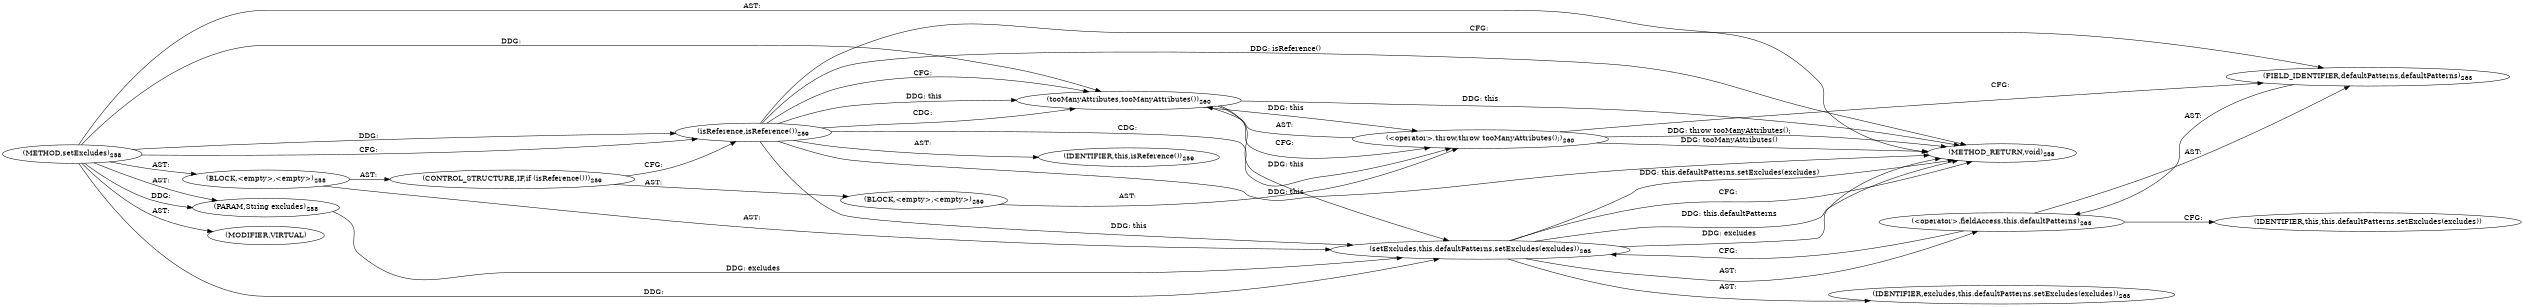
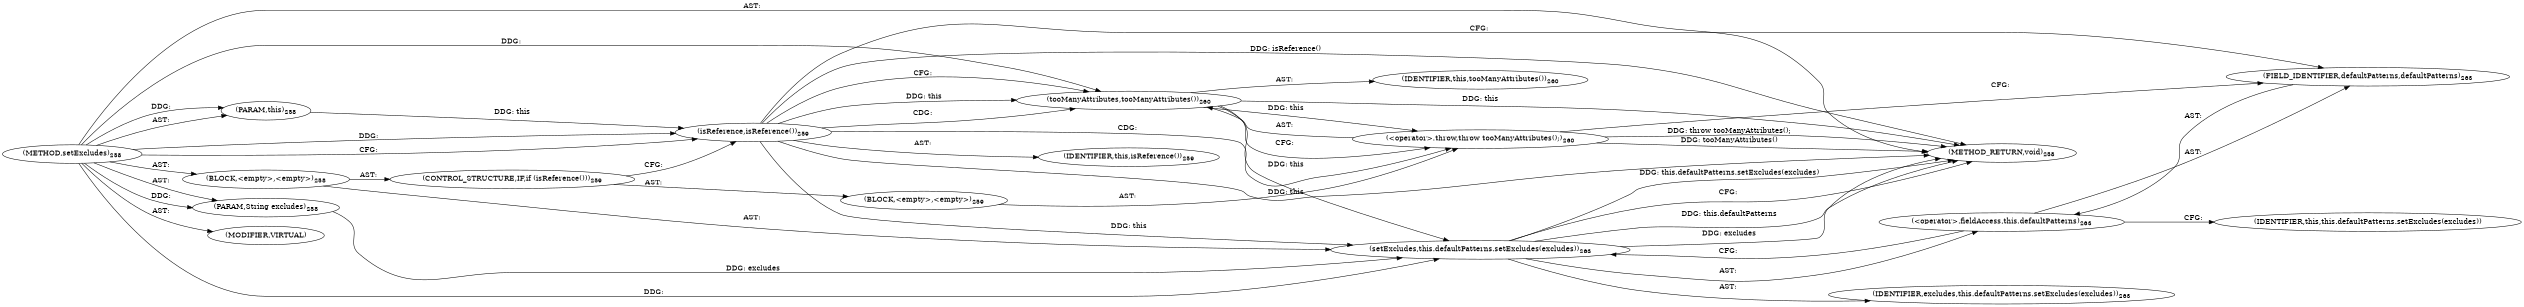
node "(IDENTIFIER,this,tooManyAttributes())": added
node "(PARAM,this)": added
